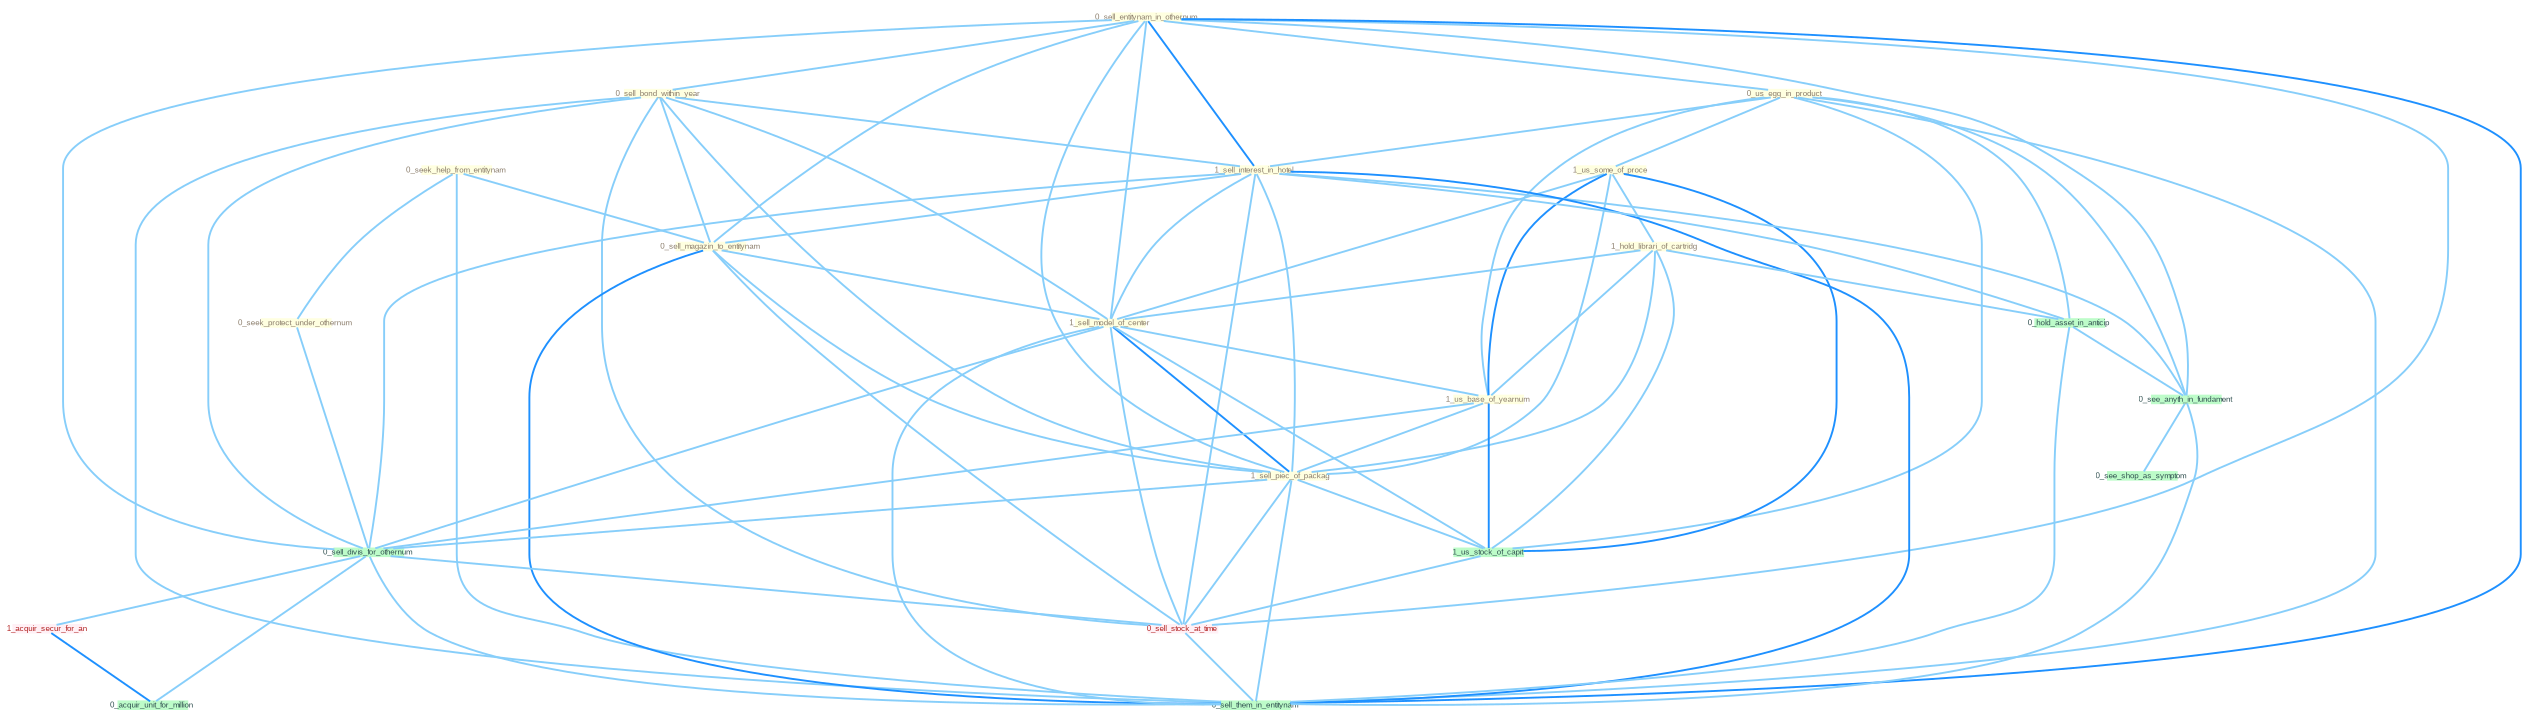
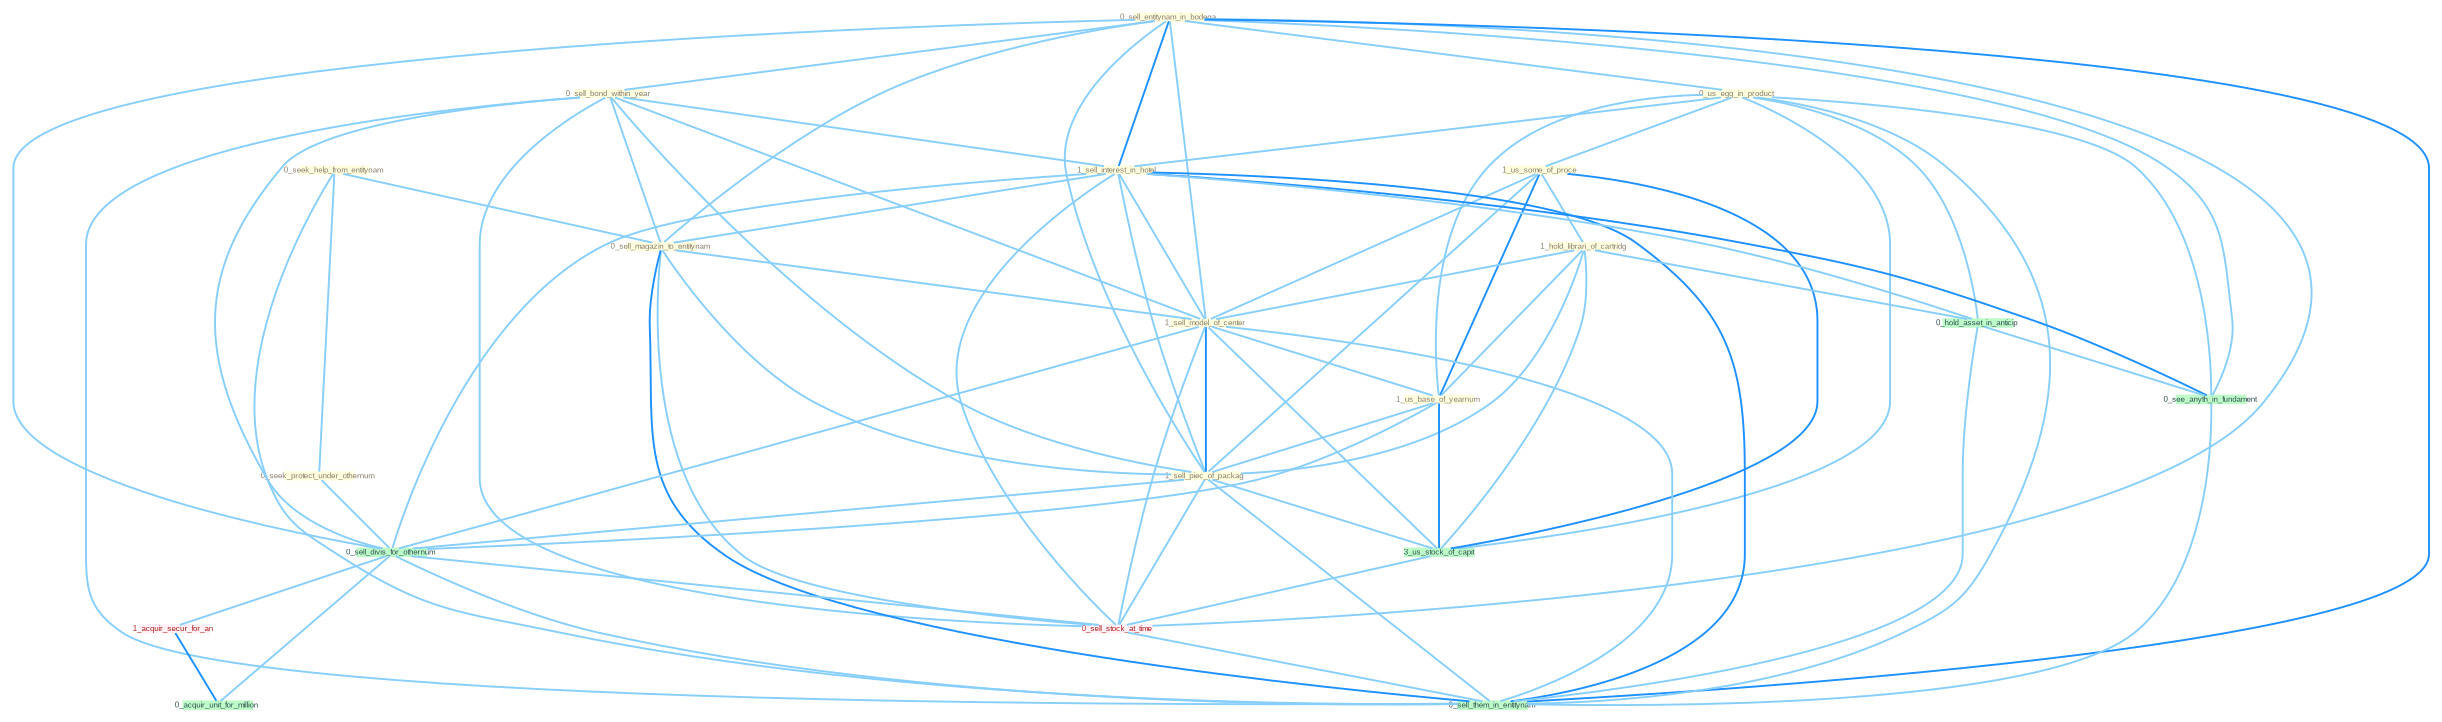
node "0_sell_entitynam_in_othernum": label "0_sell_entitynam_in_othernum" -> "0_sell_entitynam_in_bodega"
edge "1_sell_interest_in_hotel" -- "0_see_anyth_in_fundament": color #87cefa -> #1e90ff
node "0_see_shop_as_symptom": removed
node "1_us_stock_of_capit": label "1_us_stock_of_capit" -> "3_us_stock_of_capit"
